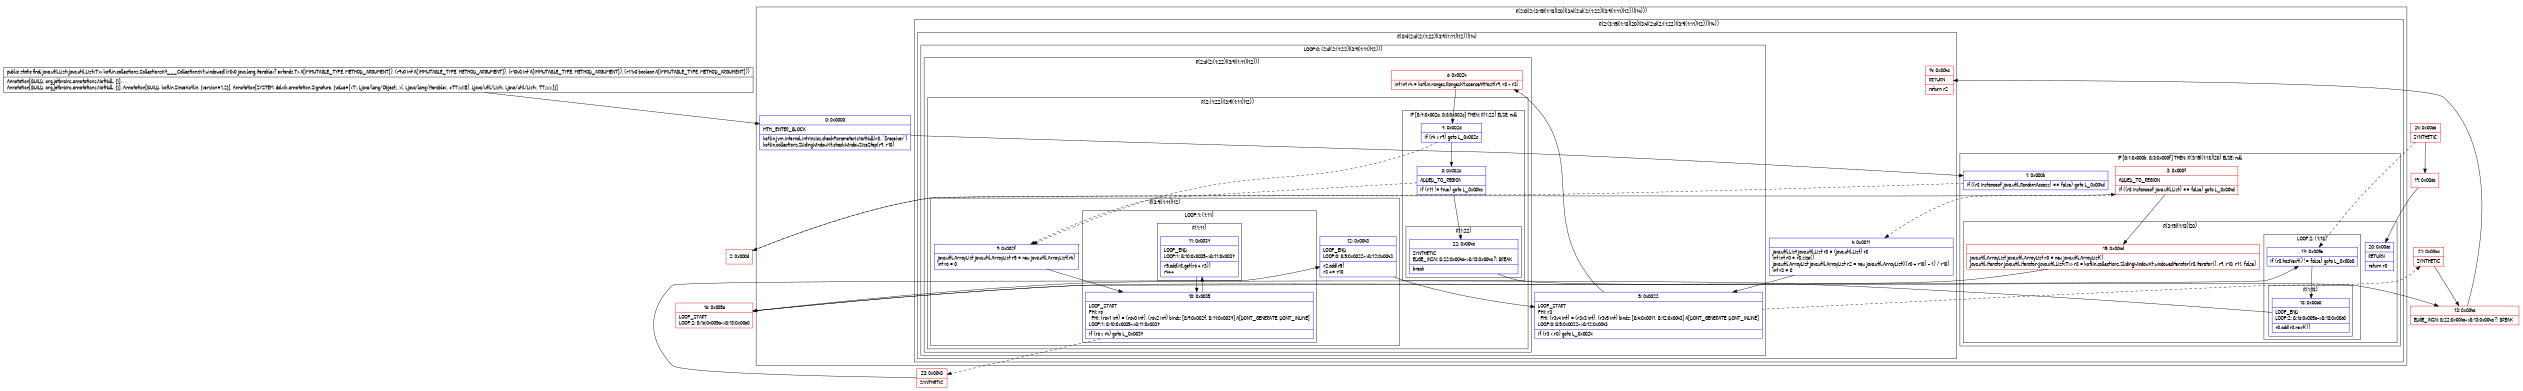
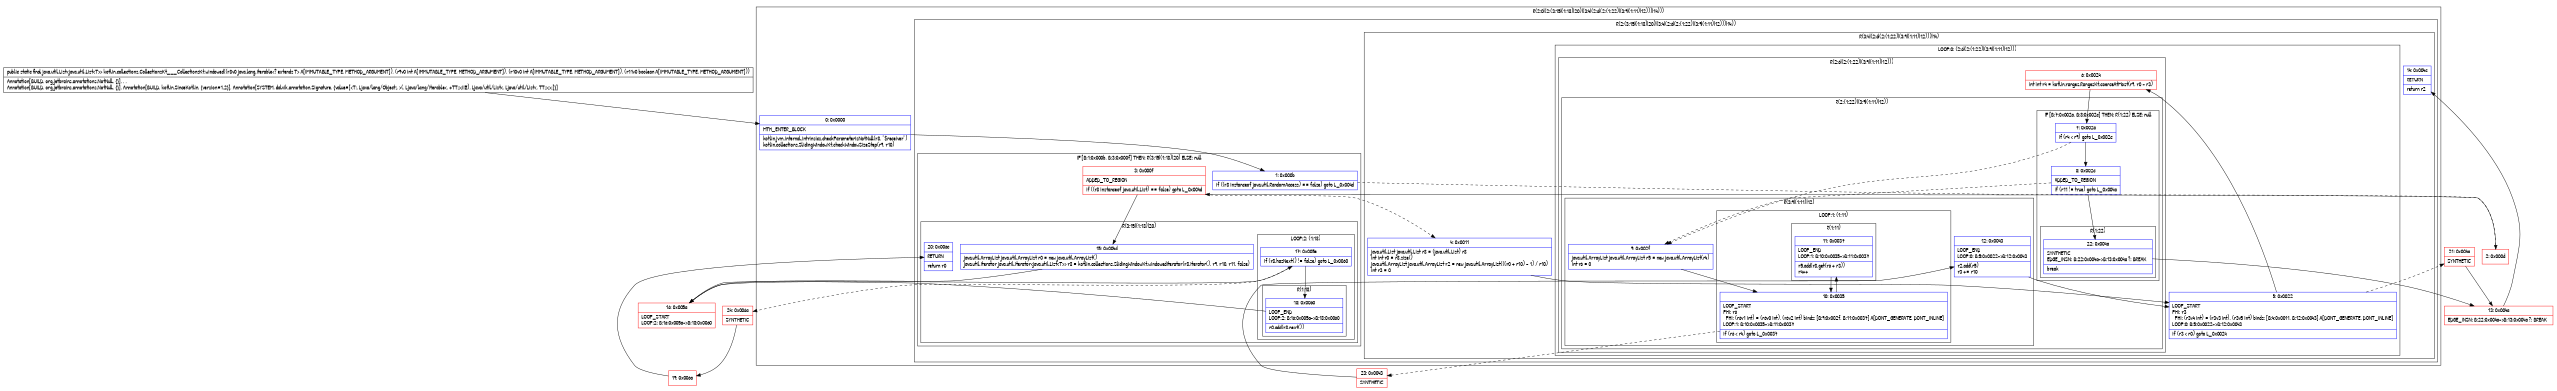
node "14: 0x004c": color red -> blue
edge "24: 0x006a" -> "17: 0x005e": reversed
node "15: 0x004d": color red -> blue
